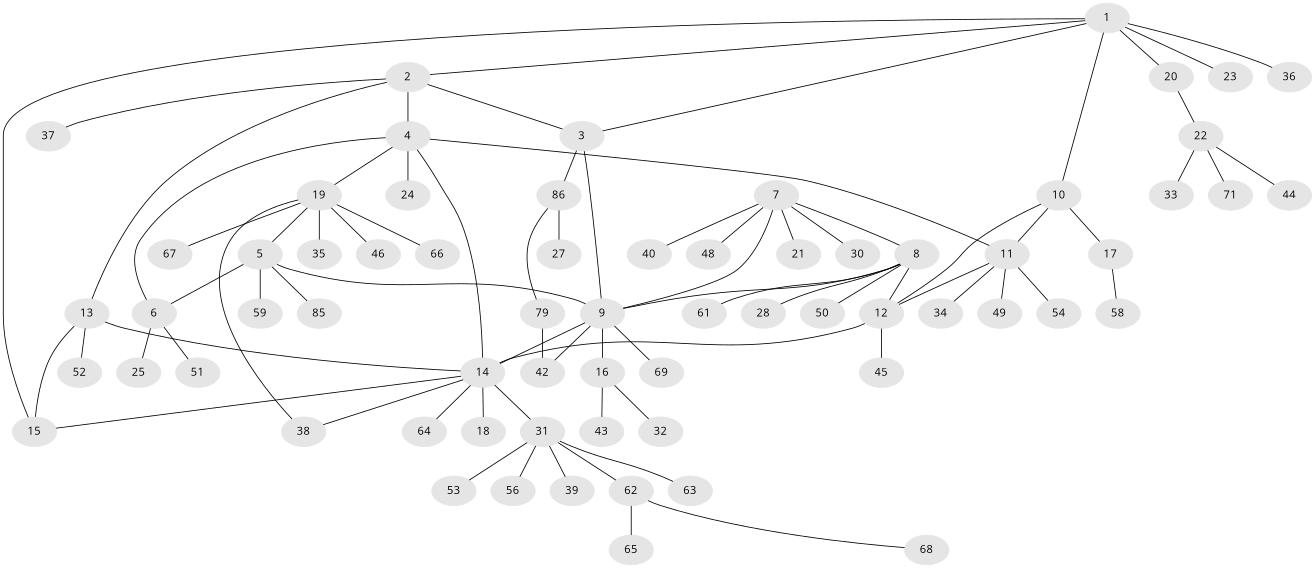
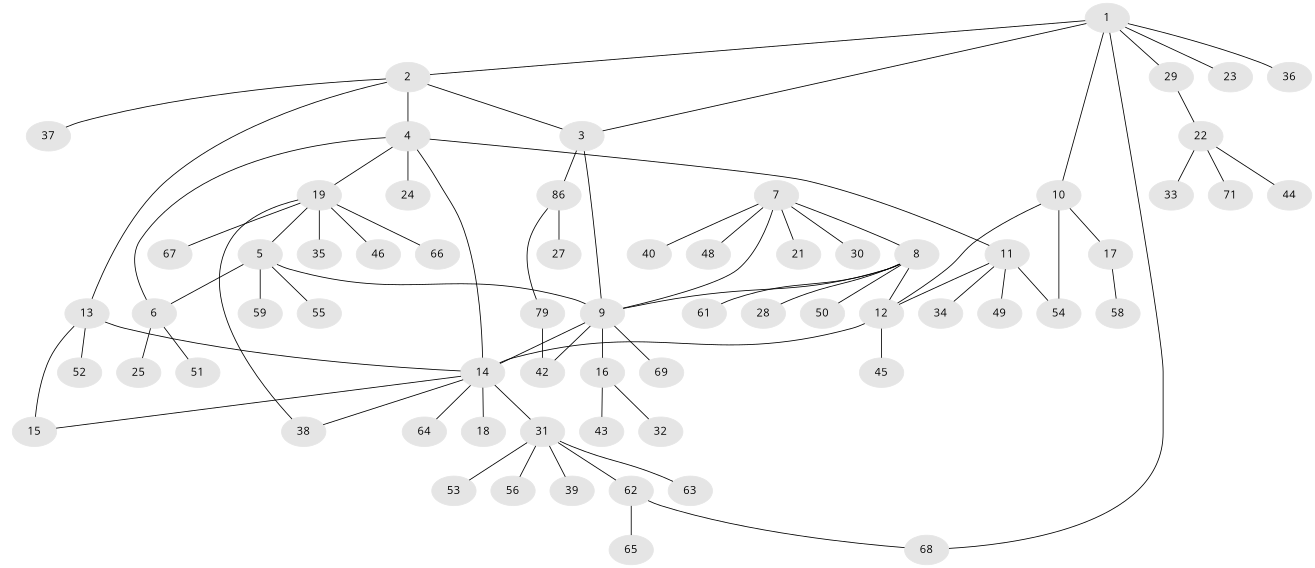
edge "1" -- "15": now "1" -- "68"
node "20": label "20" -> "29"
edge "10" -- "11": now "10" -- "54"
node "85": label "85" -> "55"
